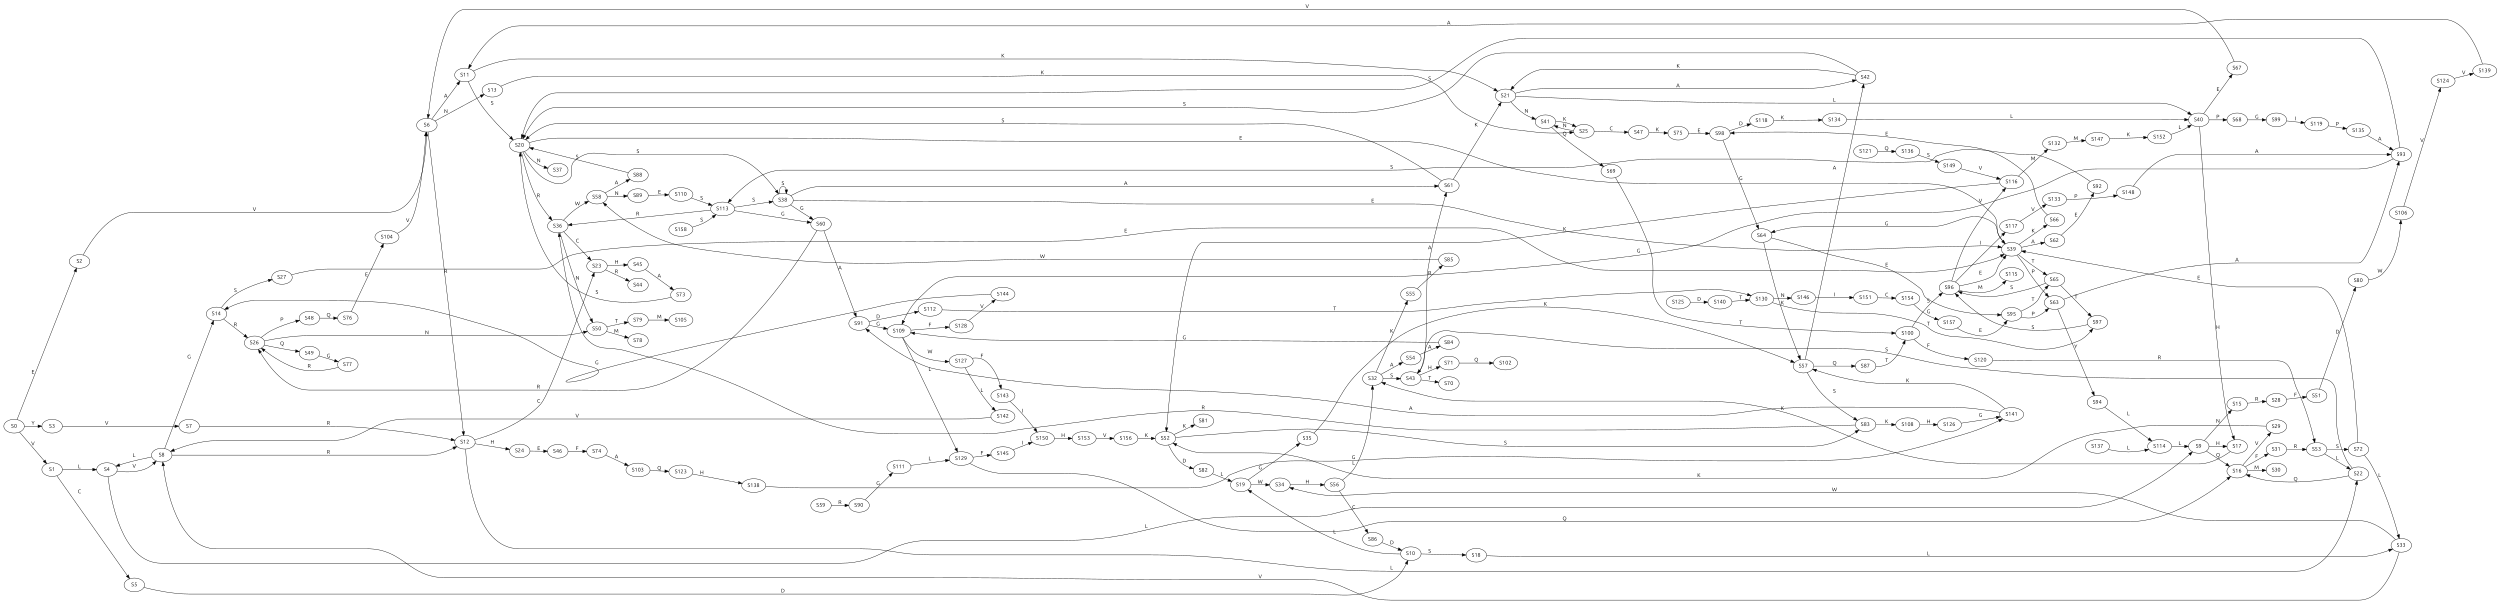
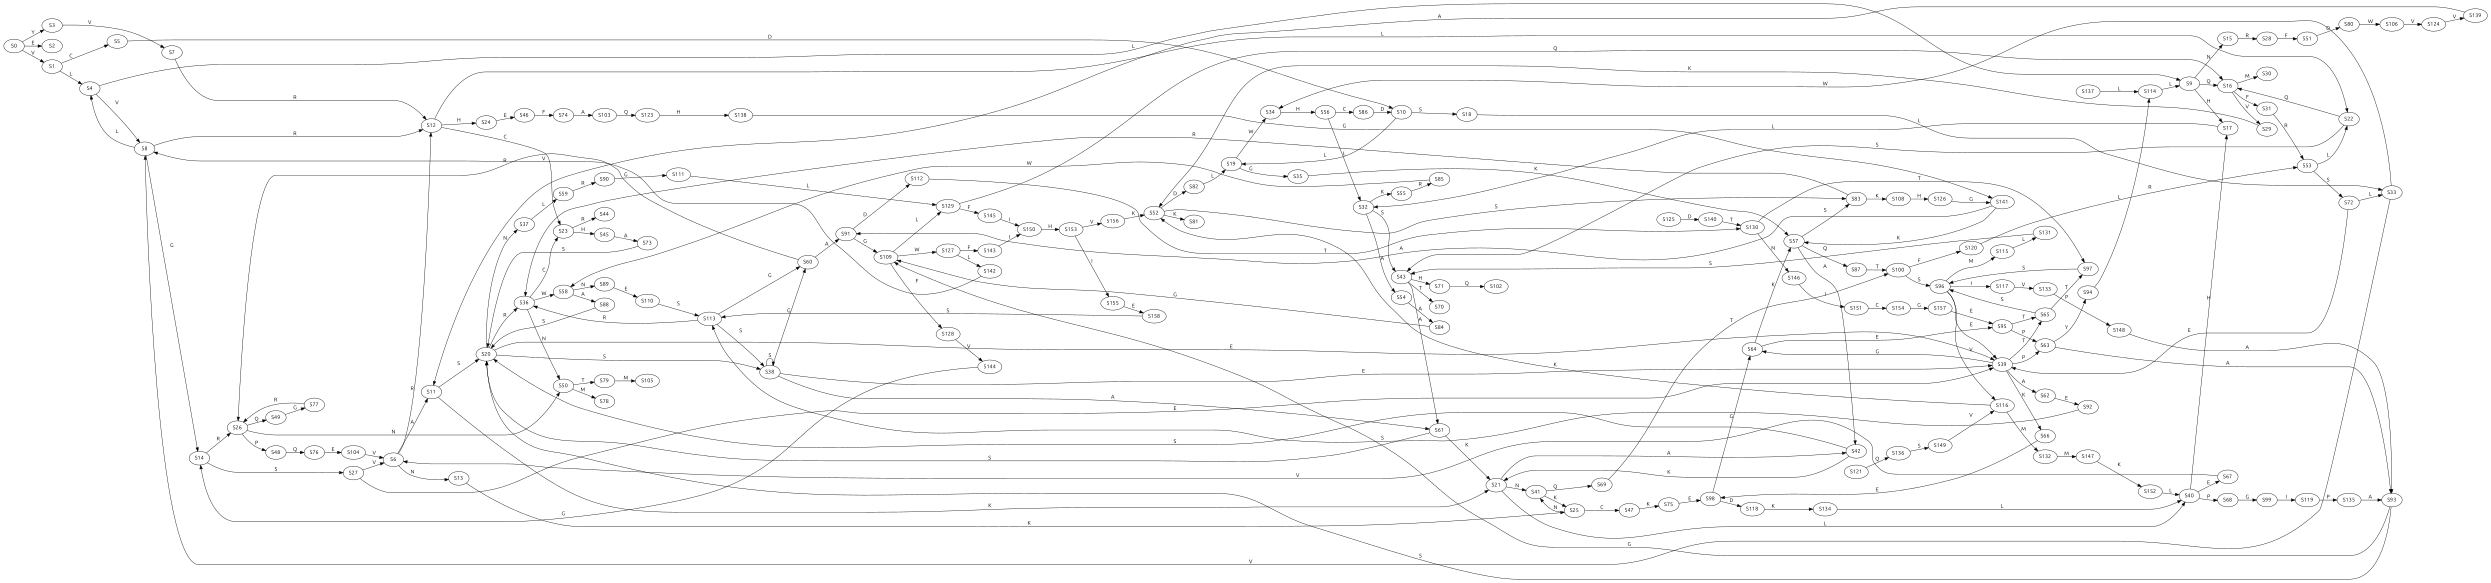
edge "S37" -> "S59": added, label "L"
edge "S2" -> "S6": now "S27" -> "S6"
node "S131": added
node "S155": added
edge "S17" -> "S32": label "K" -> "L"
